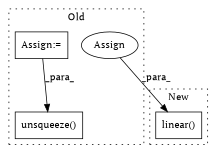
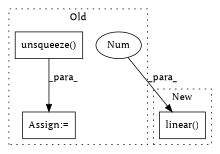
node "Assign": label "Assign" -> "Num"
edge "Assign:=" -> "unsqueeze()": reversed
